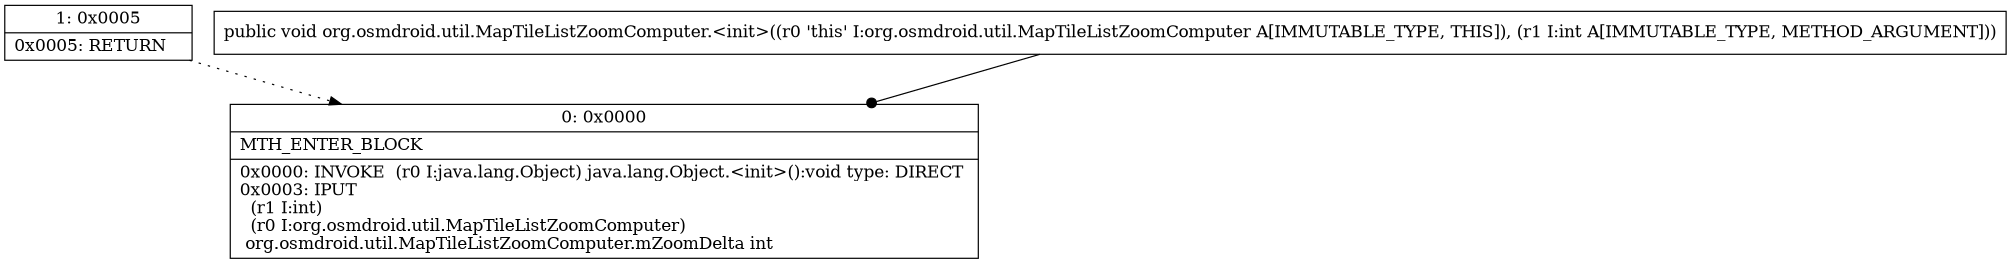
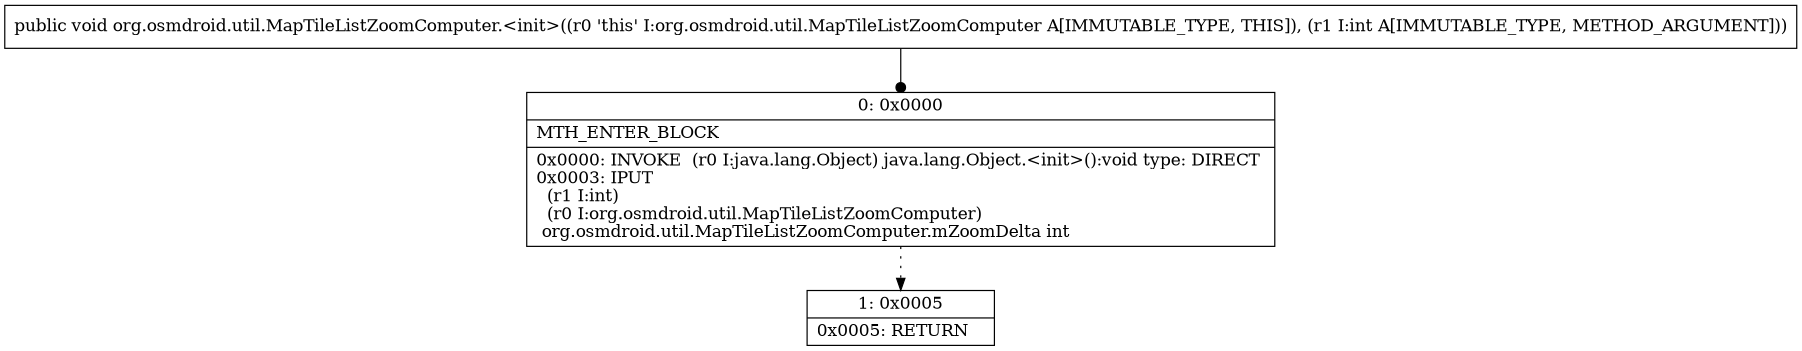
edge "1: 0x0005" -> "0: 0x0000": reversed
